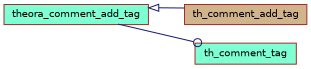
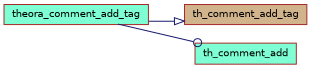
edge "th_comment_add_tag" -> "theora_comment_add_tag": reversed
node "th_comment_tag": label "th_comment_tag" -> "th_comment_add"
